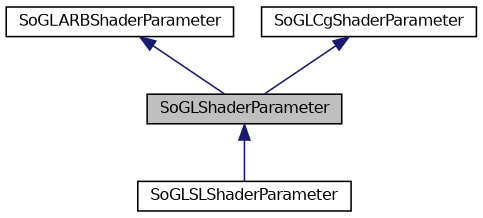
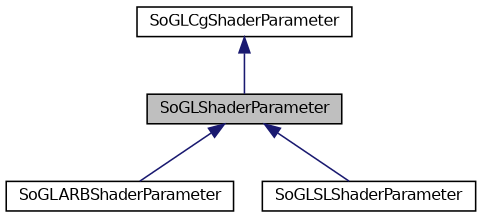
edge "SoGLShaderParameter" -> "SoGLARBShaderParameter": reversed
